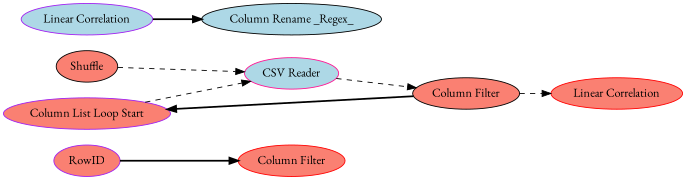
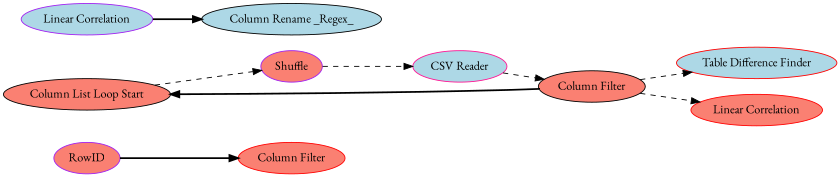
node "Table Difference Finder": added
node "Shuffle": color black -> purple
edge "Column List Loop Start" -> "CSV Reader": now "Column List Loop Start" -> "Shuffle"
node "Column List Loop Start": color purple -> black
